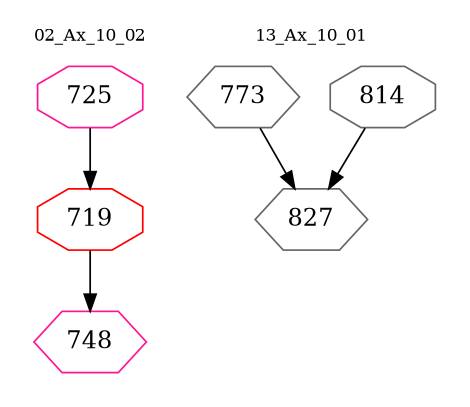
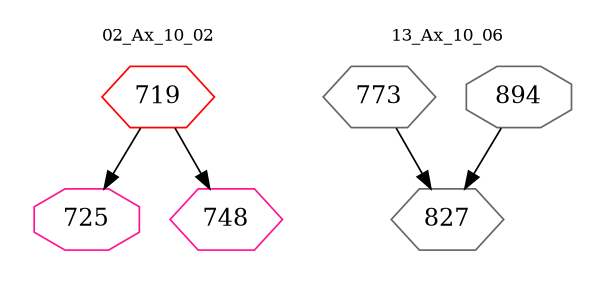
cluster "13_Ax_10_01": label "13_Ax_10_01" -> "13_Ax_10_06"
node "814": label "814" -> "894"
edge "725" -> "719": reversed
node "719": shape octagon -> hexagon
